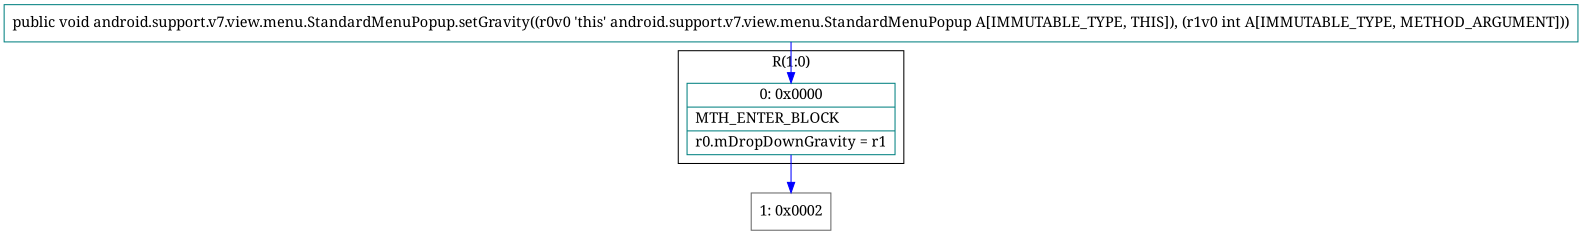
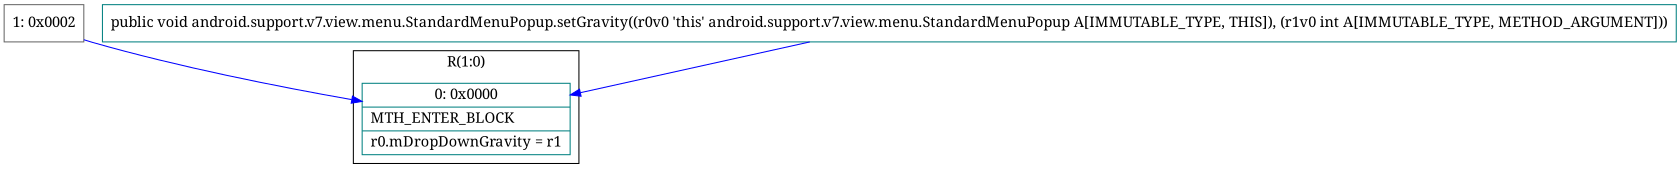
edge "0: 0x0000" -> "1: 0x0002": reversed
